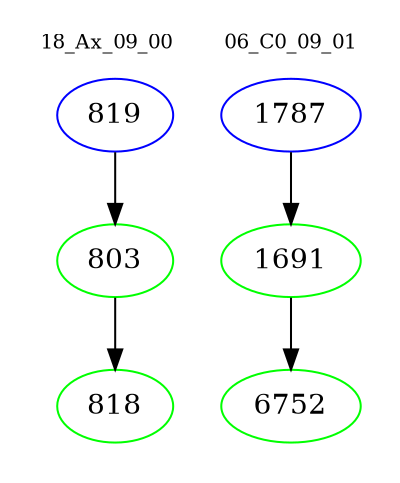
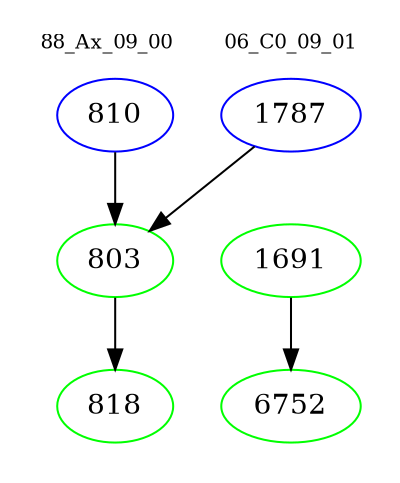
cluster "18_Ax_09_00": label "18_Ax_09_00" -> "88_Ax_09_00"
node "819": label "819" -> "810"
edge "1787" -> "1691": now "1787" -> "803"
